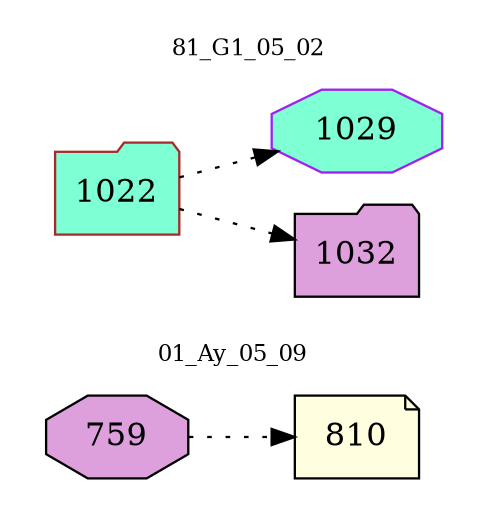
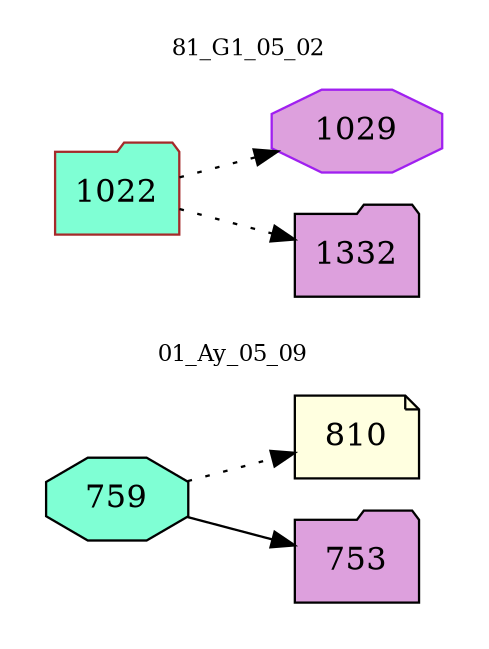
node "1029": fillcolor aquamarine -> plum
node "1032": label "1032" -> "1332"
node "759": fillcolor plum -> aquamarine
node "753": added
